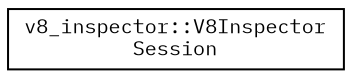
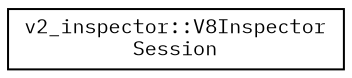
node "v8_inspector::V8Inspector Session": label "v8_inspector::V8Inspector Session" -> "v2_inspector::V8Inspector Session"
